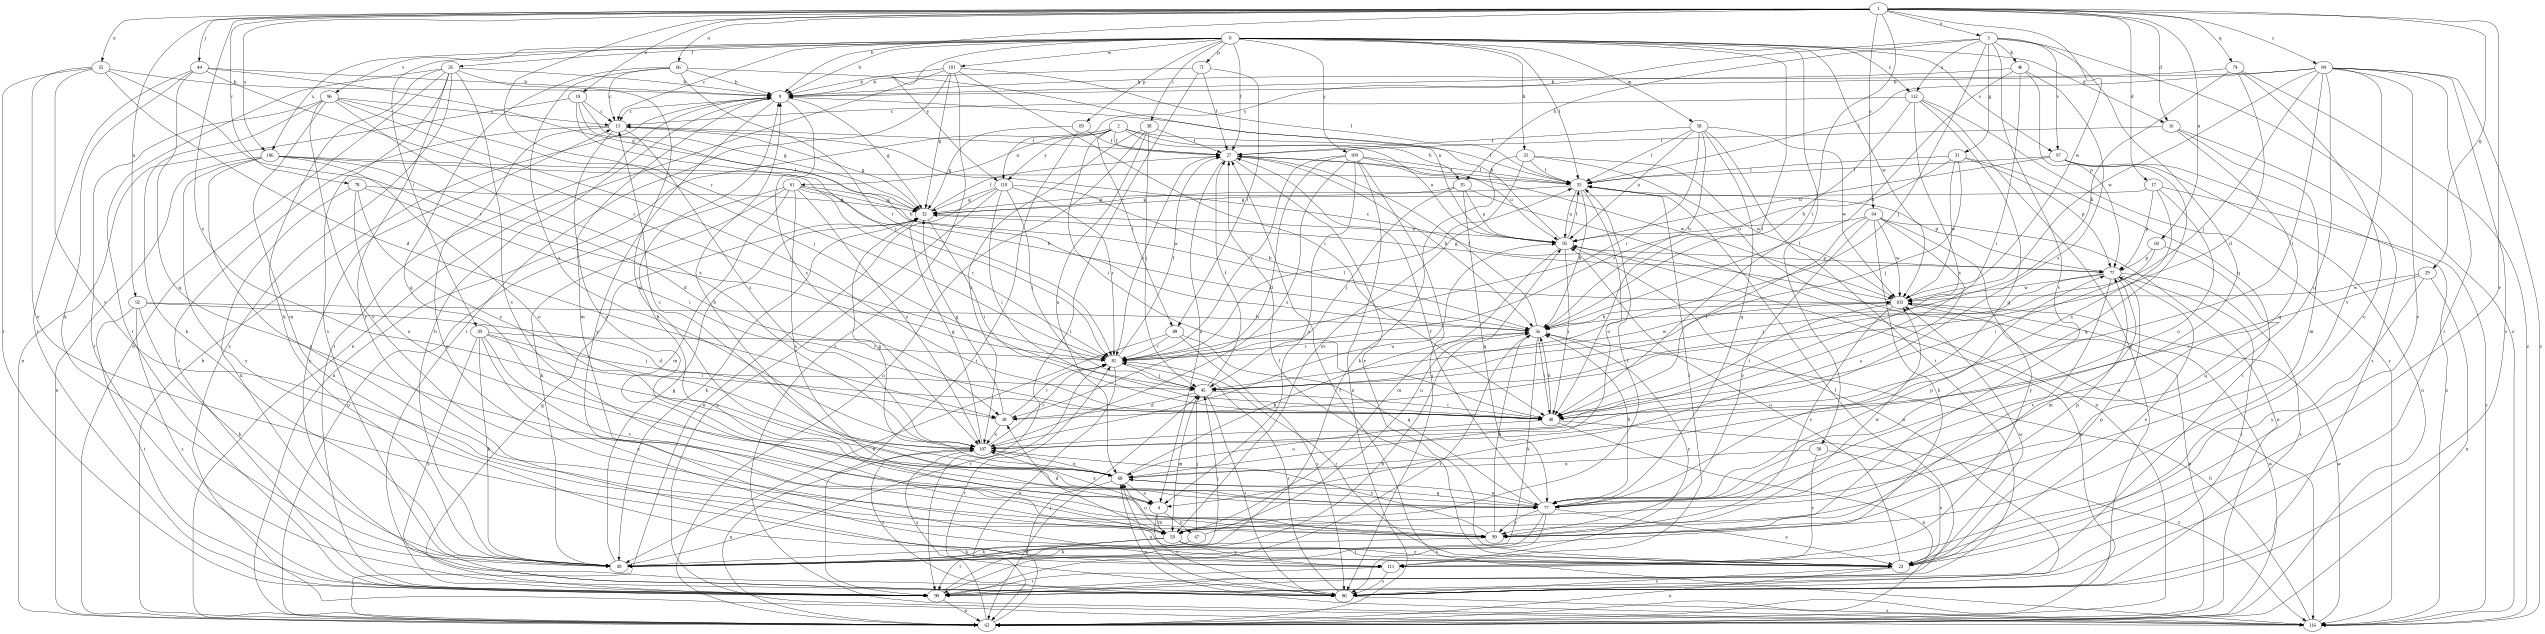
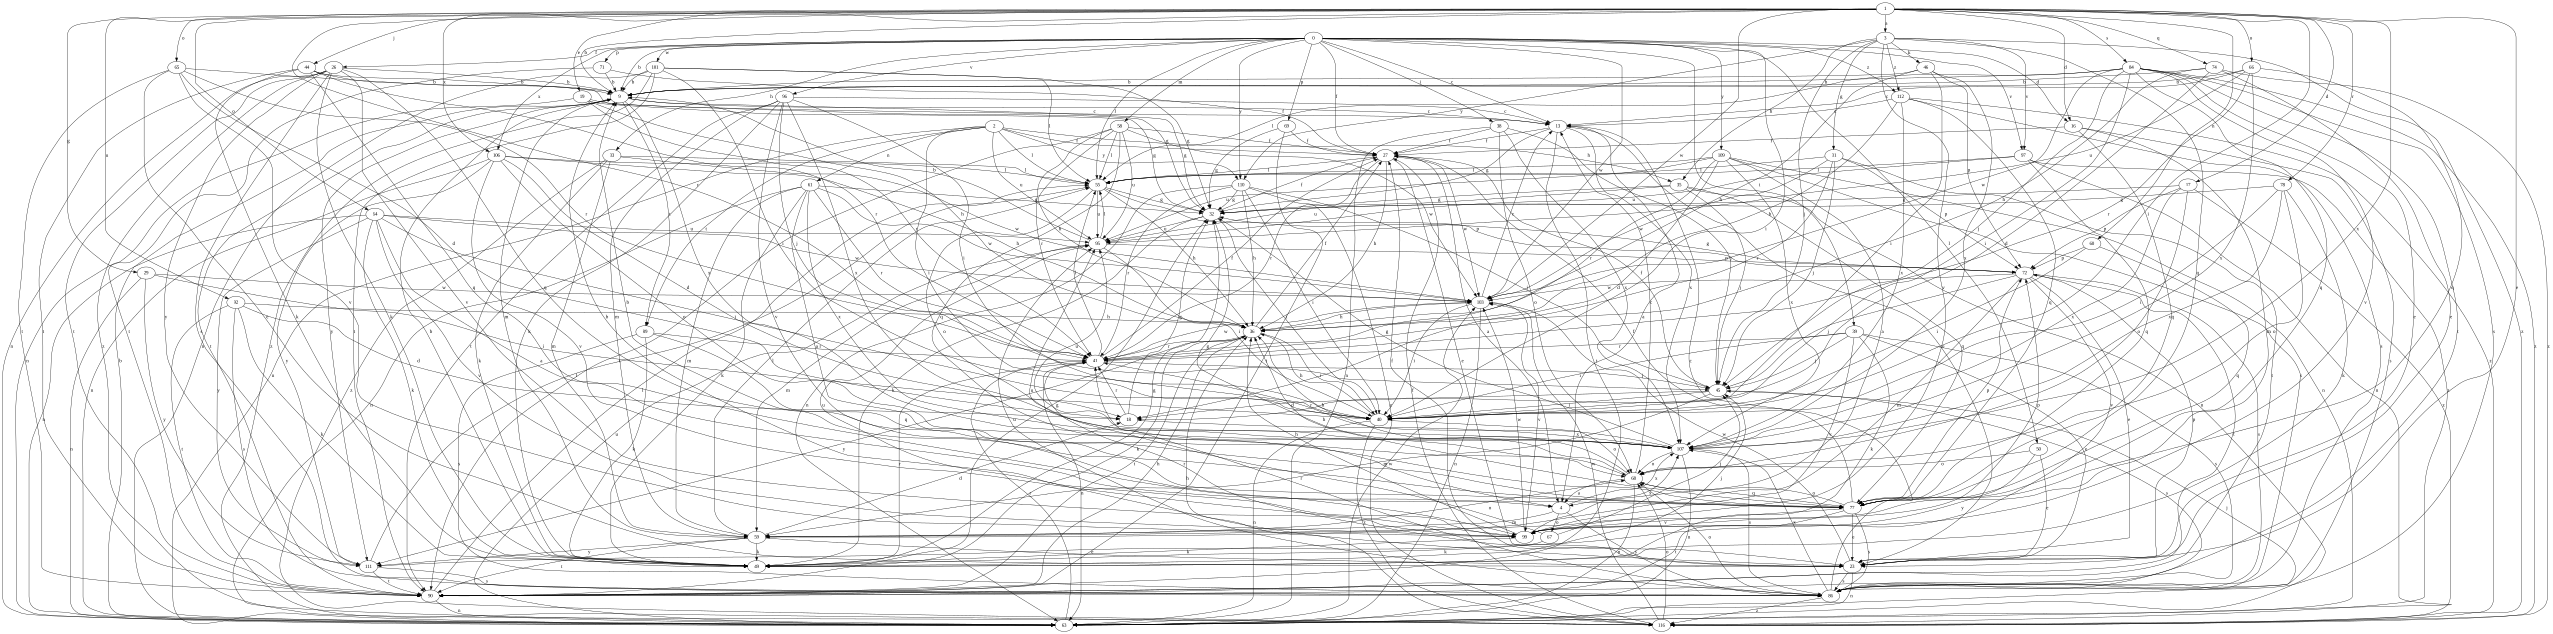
edge "71" -> "89": now "9" -> "89"
node "81": label "81" -> "41"
